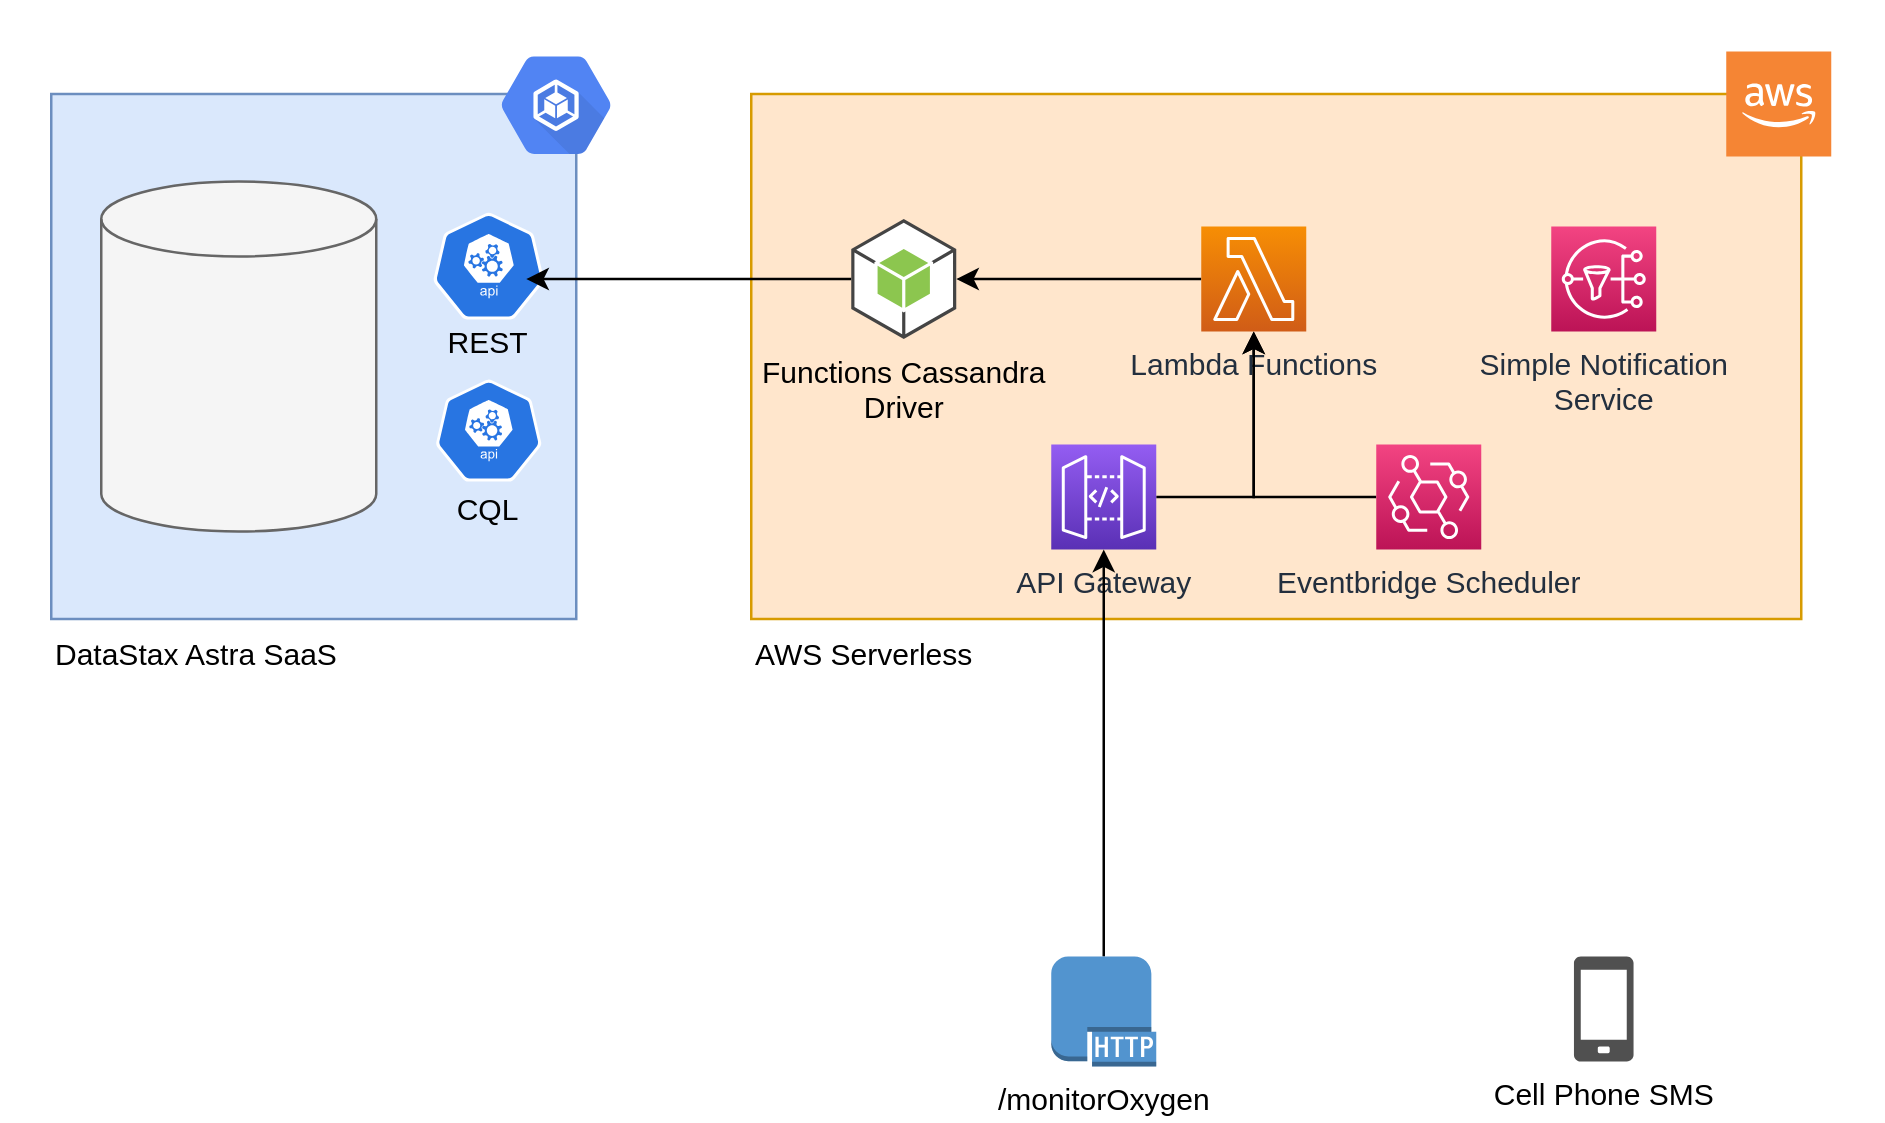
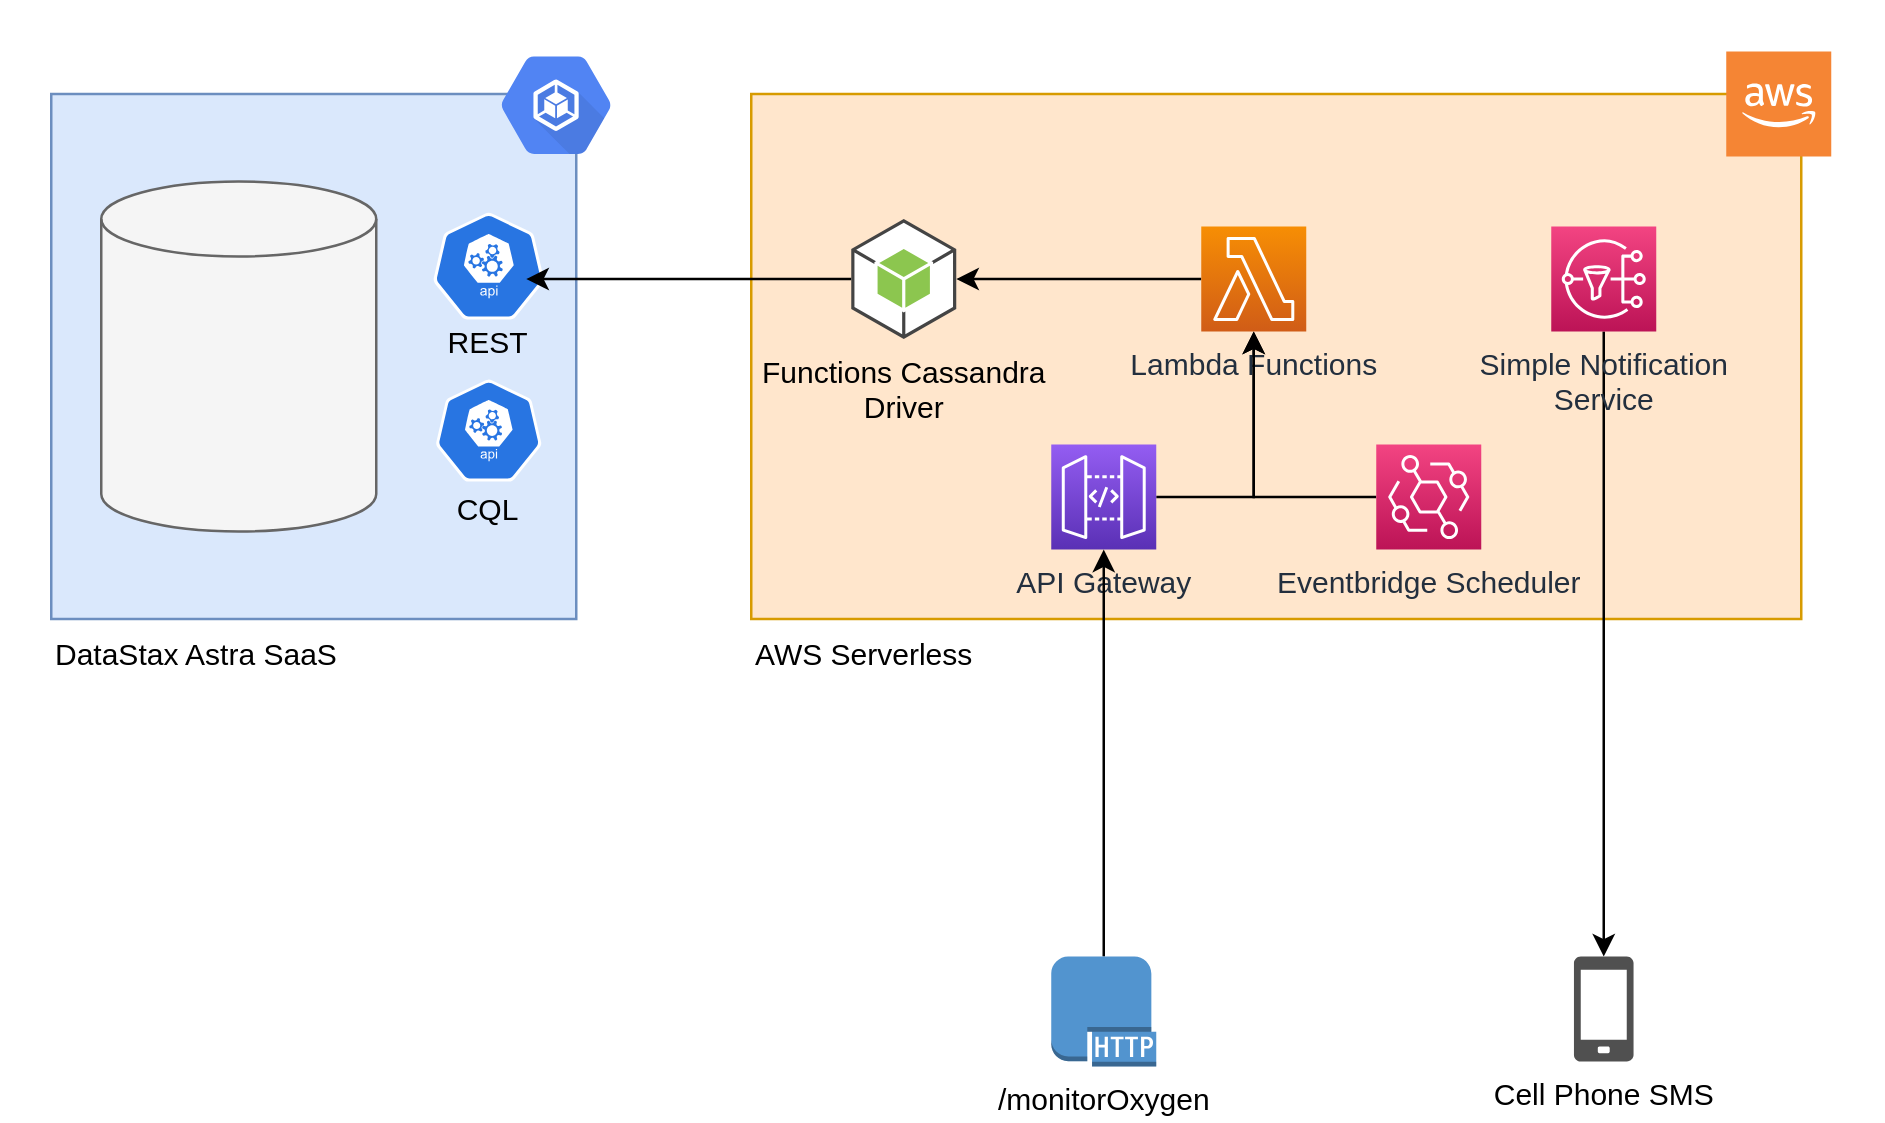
edge "Simple Notification Service" -> "Cell Phone SMS": added
